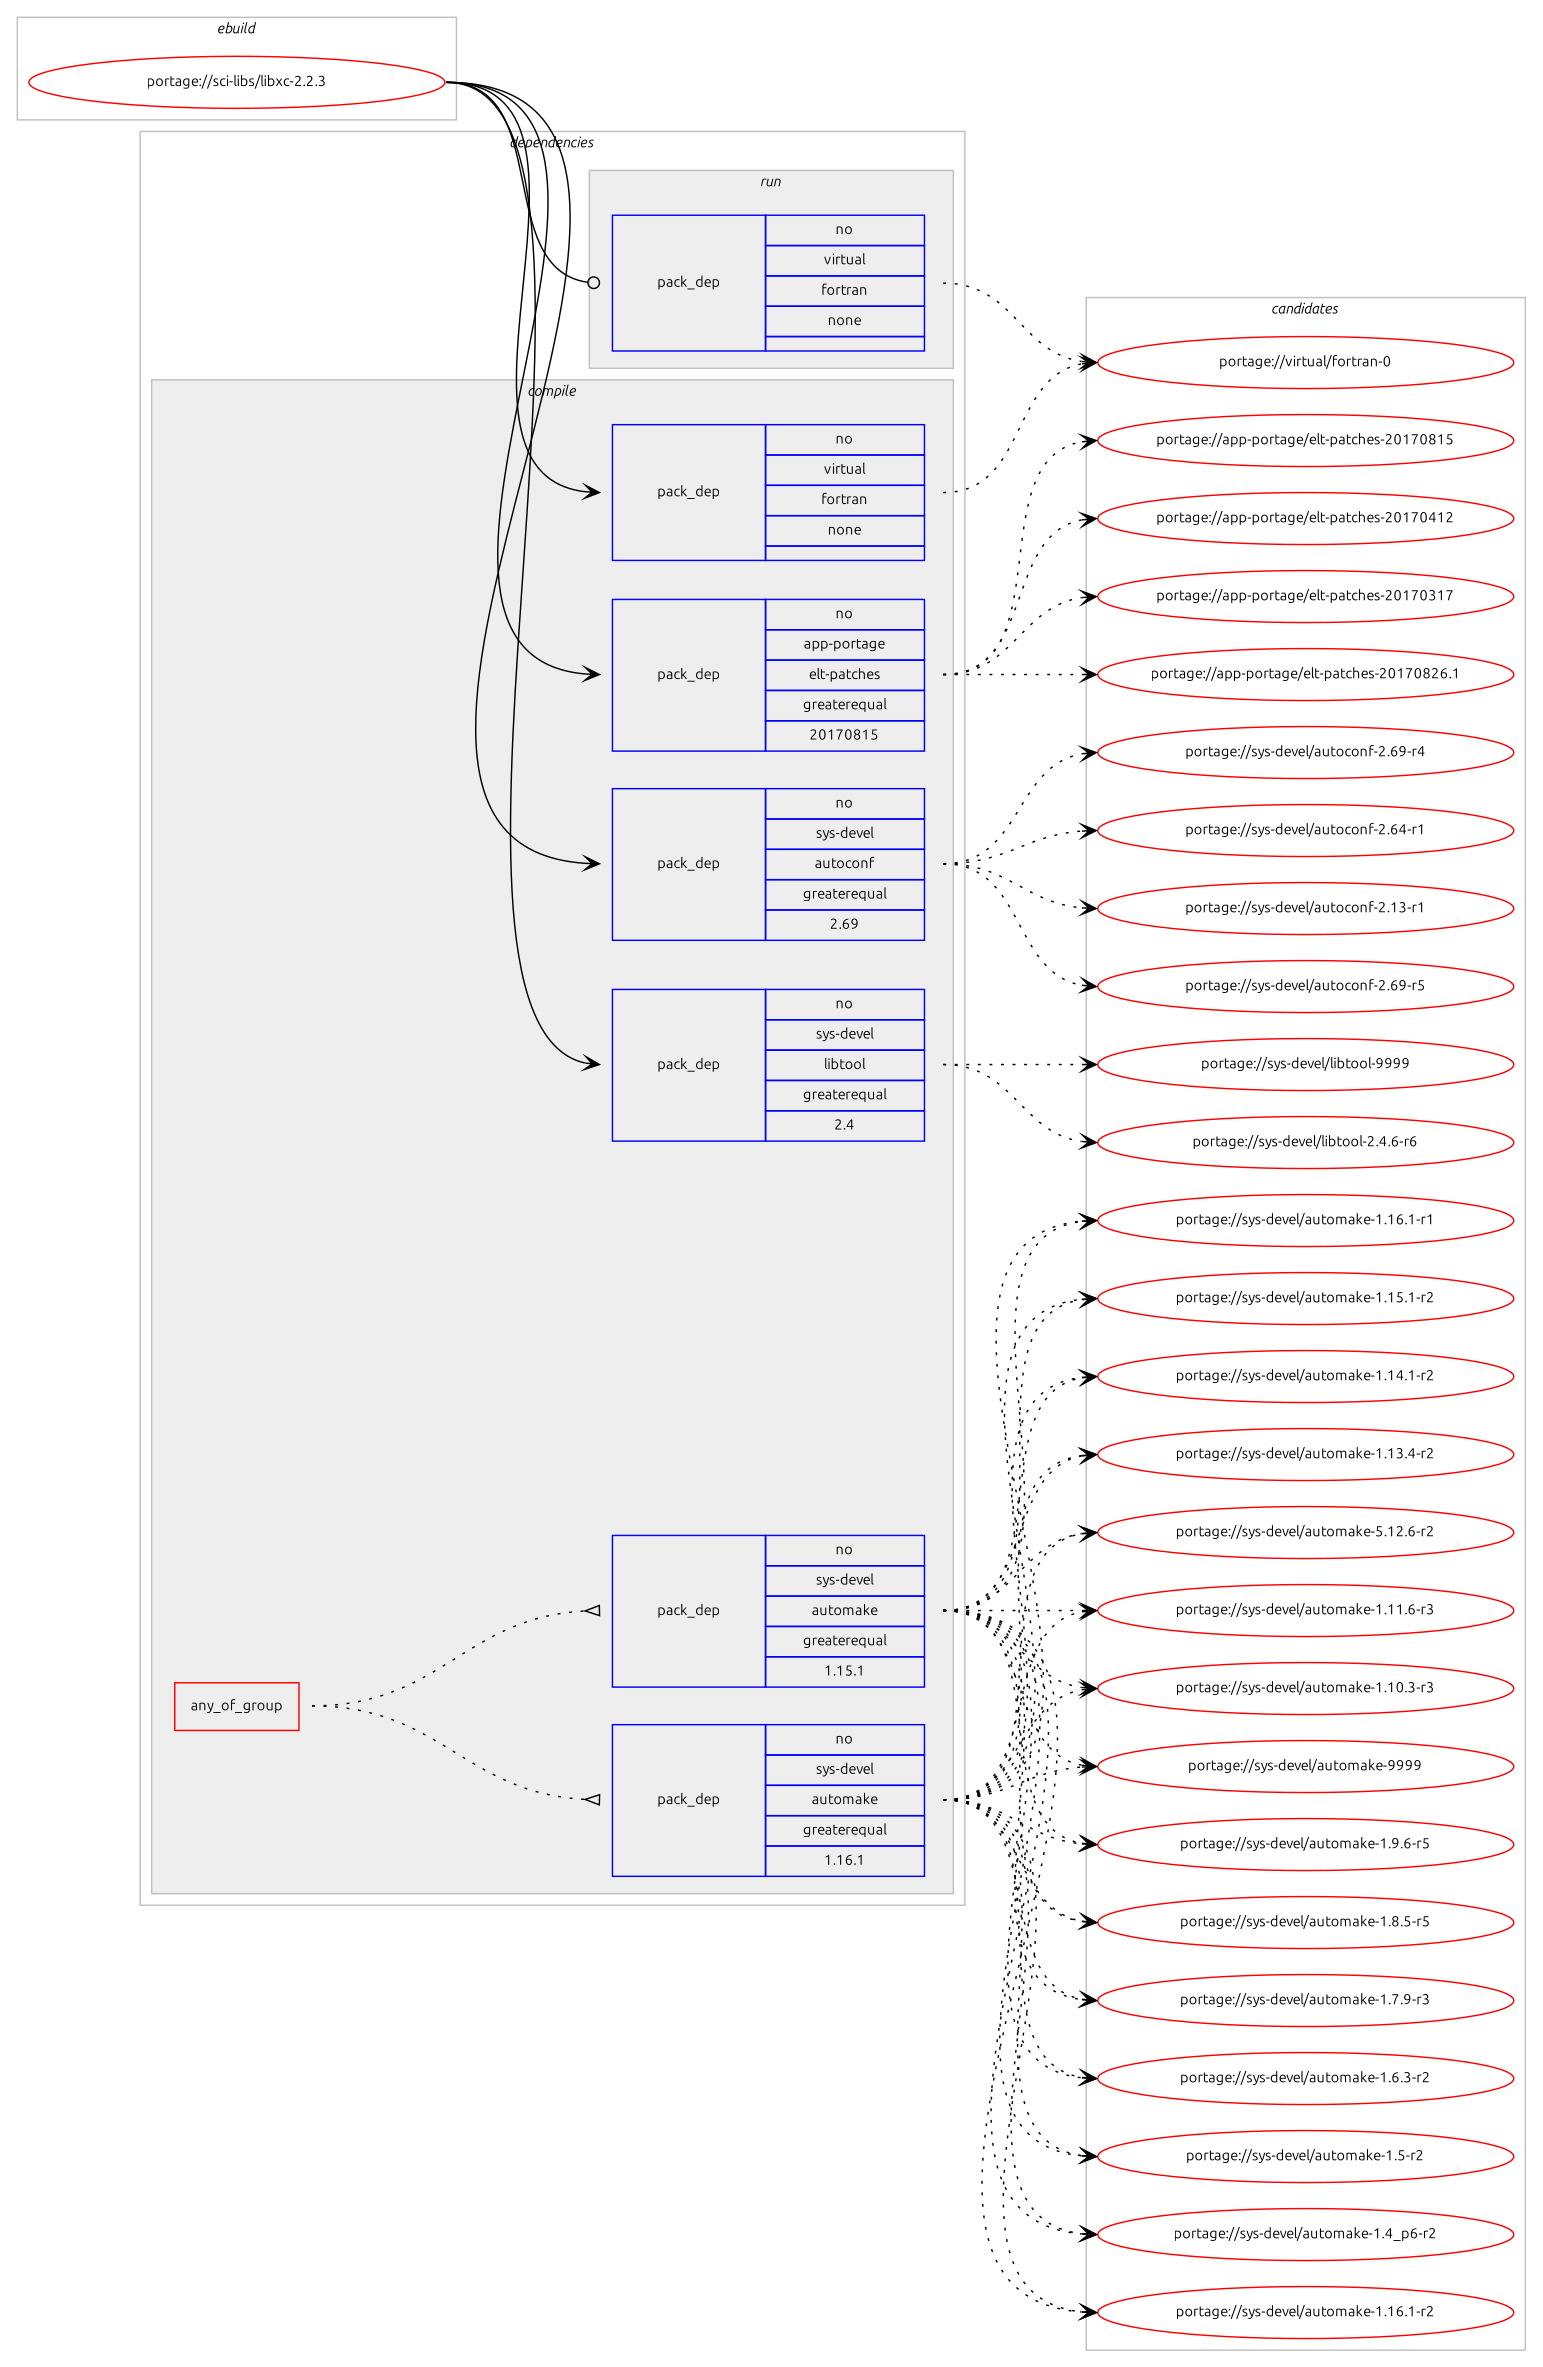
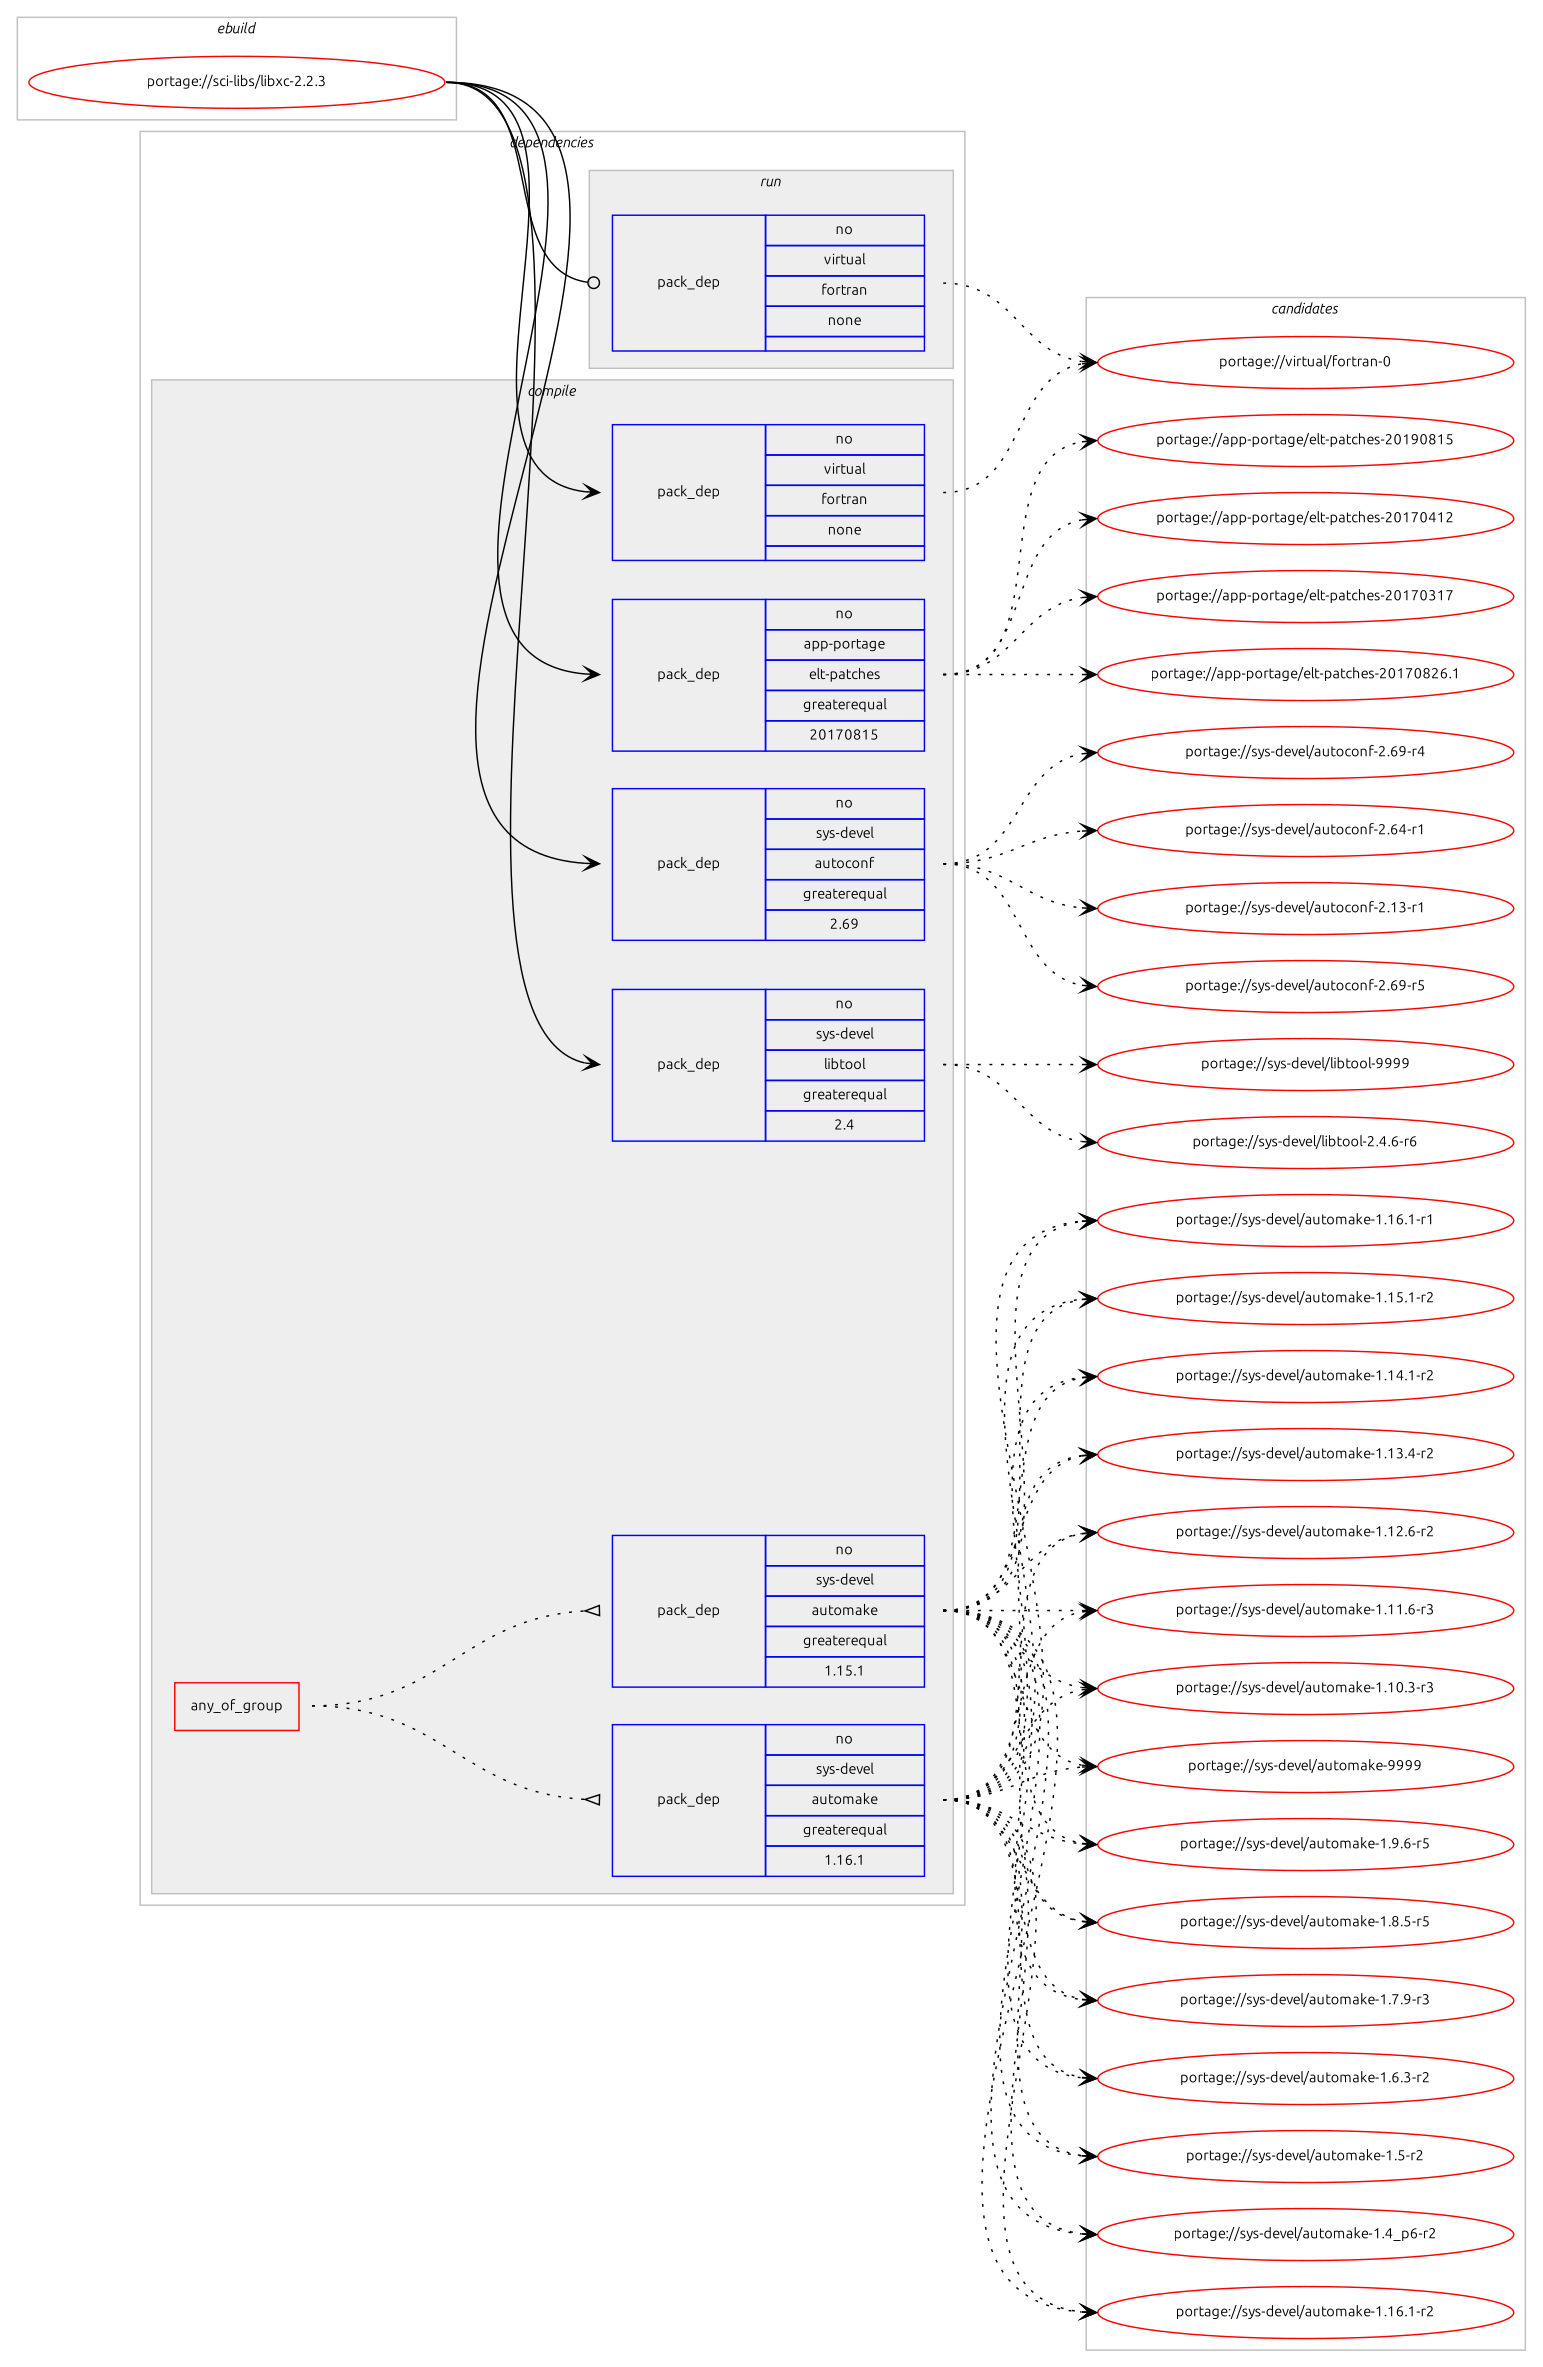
node "portage://app-portage/elt-patches-20170815": label "portage://app-portage/elt-patches-20170815" -> "portage://app-portage/elt-patches-20190815"
node "portage://sys-devel/automake-5.12.6-r2": label "portage://sys-devel/automake-5.12.6-r2" -> "portage://sys-devel/automake-1.12.6-r2"
